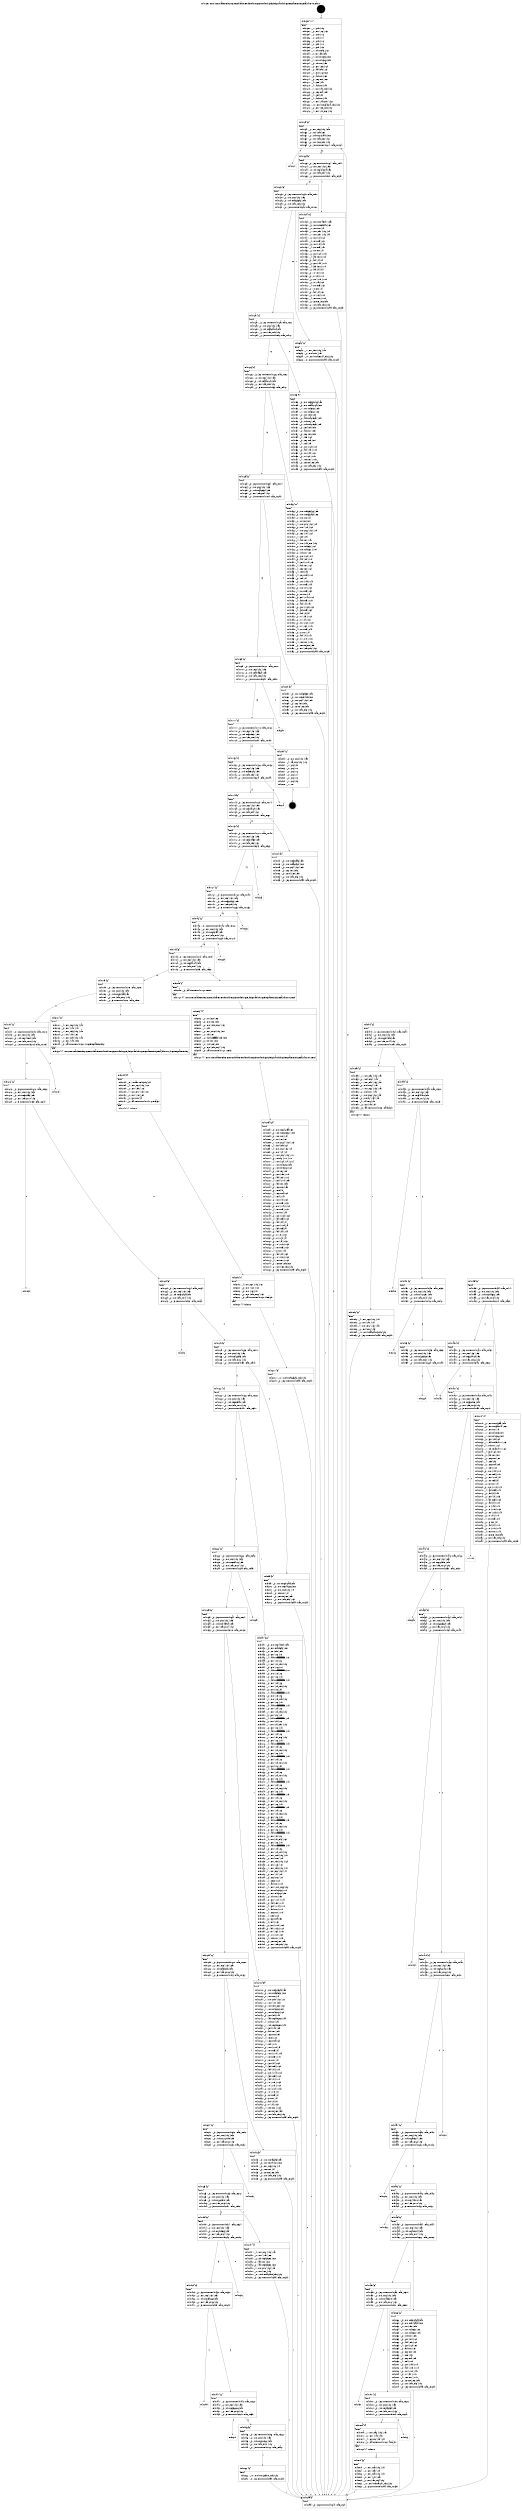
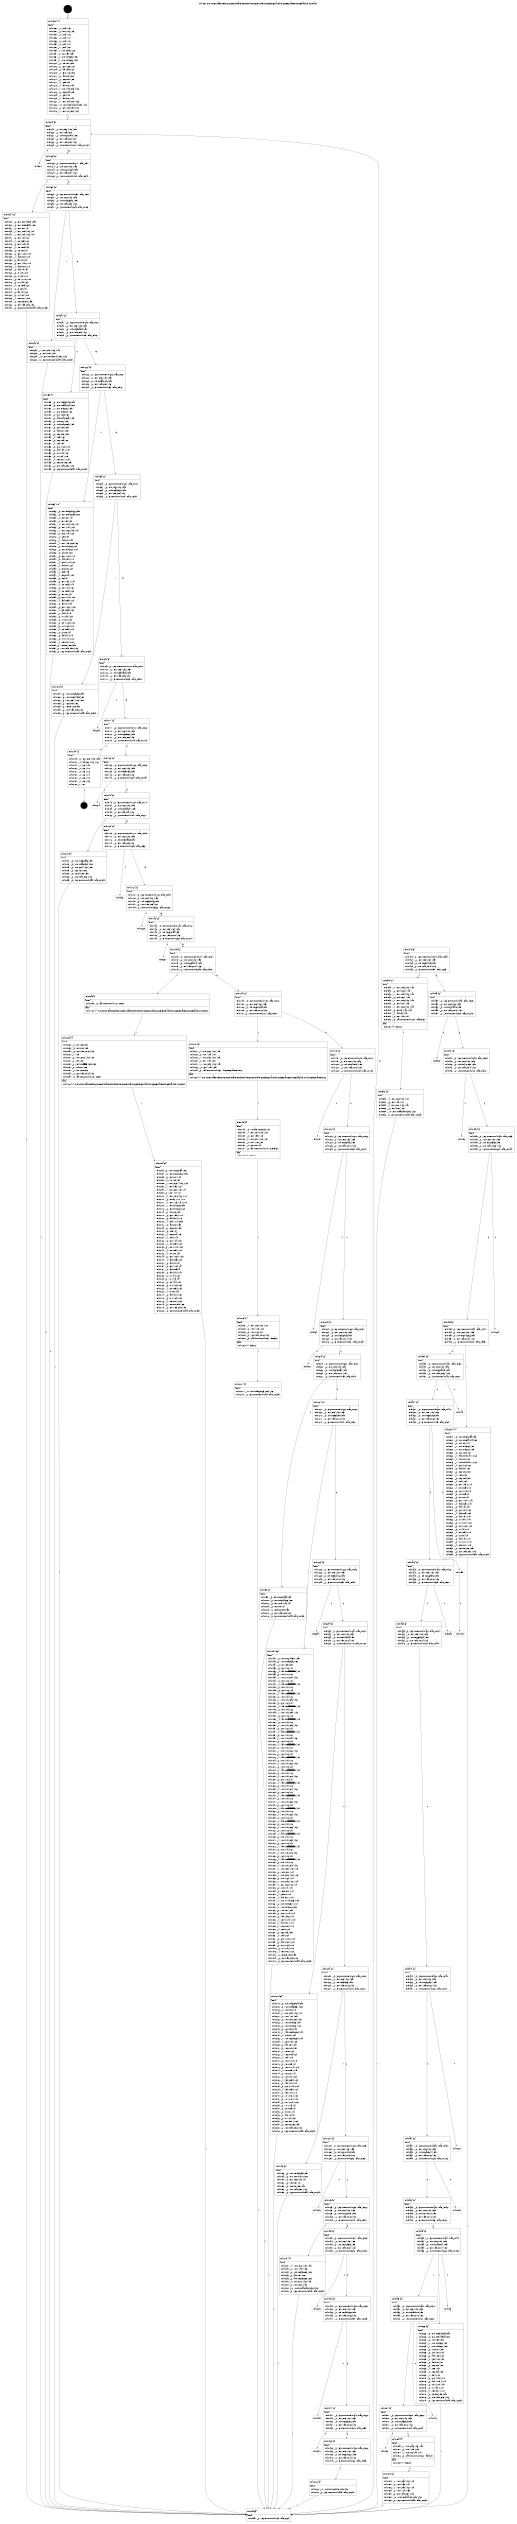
edge "0x4019d3 [28]" -> "0x4024a2": now "0x4019d3 [28]" -> "0x4019ef [28]"
edge "0x401a5f [28]" -> "0x401d89": now "0x401dfb" -> "0x401d89"
edge "0x401ab3 [28]" -> "0x401d33": now "0x401acf [28]" -> "0x401d33"
